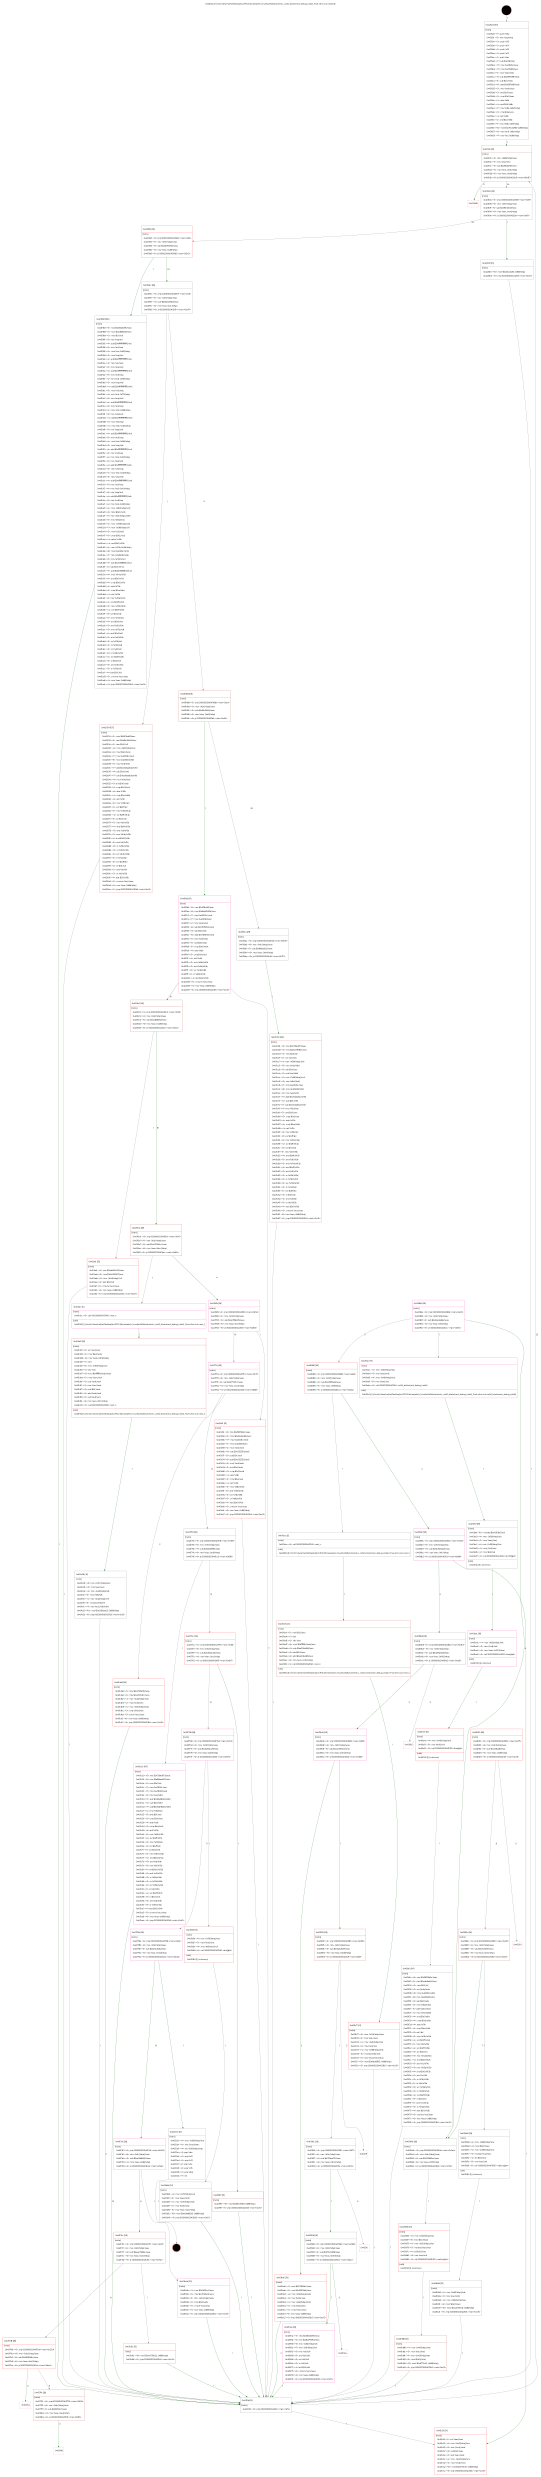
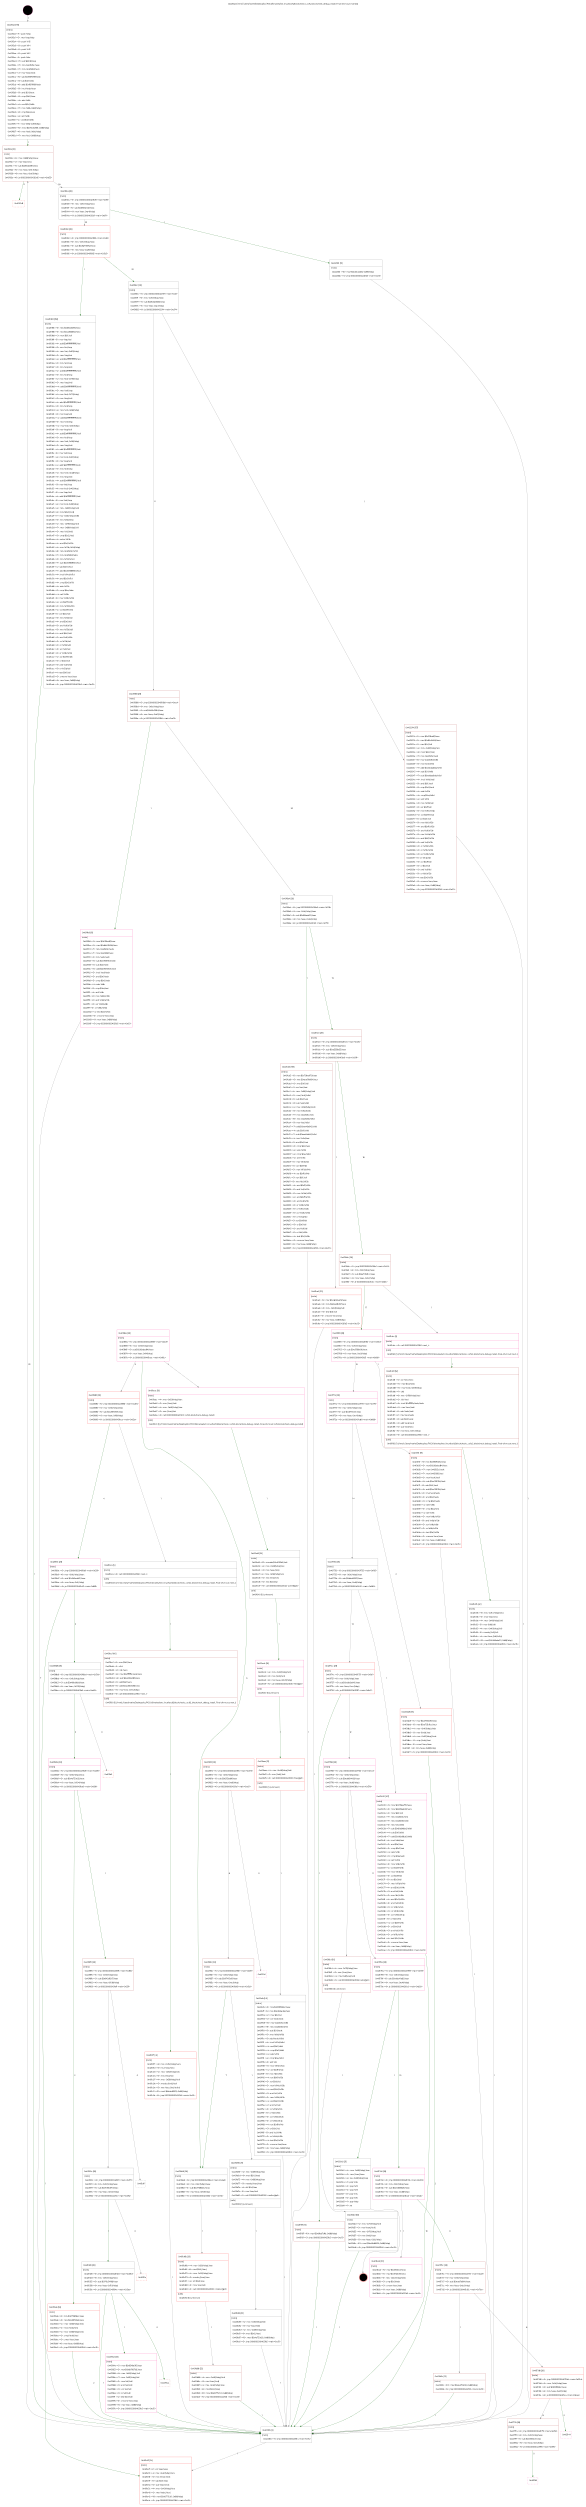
edge "0x401fb9 [91]" -> "0x4016c0 [28]": now "0x4016a4 [28]" -> "0x4016c0 [28]"
edge "0x401b4b [30]" -> "0x4021b5 [5]": now "0x401928 [28]" -> "0x4021b5 [5]"
